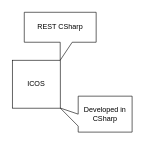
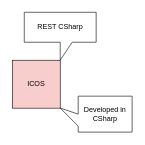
node "ICOS": fillcolor #ffffff -> #f8cecc
